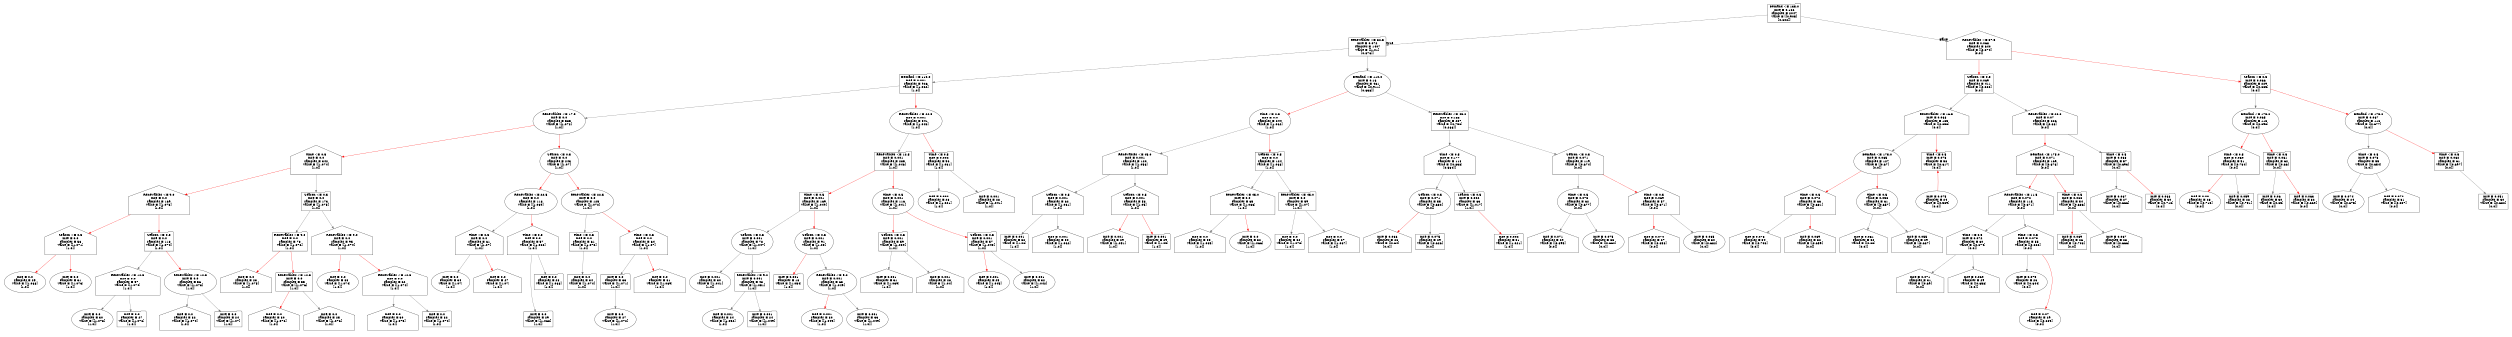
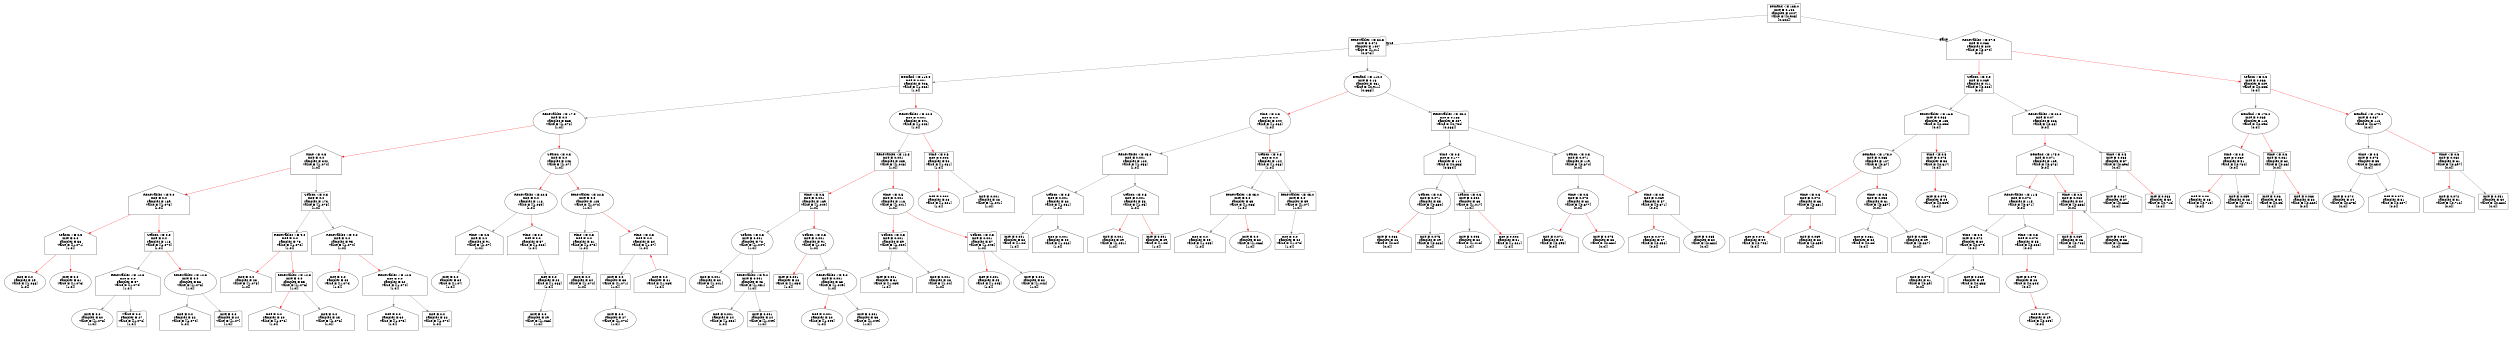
edge "Time <= 0.5 mse = 0.002 samples = 56 value = [[1.031] [1.0]]" -> "mse = 0.002 samples = 28 value = [[1.021] [1.0]]": color gray40 -> red
edge "mse = 0.075 samples = 24 value = [[0.589] [0.0]]" -> "Time <= 0.5 mse = 0.073 samples = 58 value = [[0.617] [0.0]]": reversed
node "Time <= 0.5 value = 0.058 samples = 61 value = [[0.657] [0.0]]": label "Time <= 0.5 value = 0.058 samples = 61 value = [[0.657] [0.0]]" -> "Time <= 0.5 mse = 0.058 samples = 61 value = [[0.657] [0.0]]"
node "mse = 0.072 samples = 31 value = [[0.712] [0.0]]": added
edge "Time <= 0.5 mse = 0.073 samples = 62 value = [[0.677] [0.0]]" -> "mse = 0.071 samples = 29 value = [[0.695] [0.0]]": color gray40 -> red
edge "Time <= 0.5 mse = 0.068 samples = 54 value = [[0.686] [0.0]]" -> "mse = 0.067 samples = 28 value = [[0.666] [0.0]]": reversed
edge "Time <= 0.5 mse = 0.073 samples = 62 value = [[0.677] [0.0]]" -> "mse = 0.075 samples = 33 value = [[0.662] [0.0]]": color gray40 -> red
edge "Time <= 0.5 mse = 0.072 samples = 66 value = [[0.681] [0.0]]" -> "mse = 0.075 samples = 34 value = [[0.703] [0.0]]": color gray40 -> red
node "Time <= 0.5 mse = 0.0 samples = 61 value = [[1.07] [1.0]]": label "Time <= 0.5 mse = 0.0 samples = 61 value = [[1.07] [1.0]]" -> "Time <= 0.5 mse = 0.0 samples = 91 value = [[1.07] [1.0]]"
node "mse = 0.0 samples = 27 value = [[1.067] [1.0]]": removed
node "mse = 0.003 samples = 32 value = [[1.013] [1.0]]": added
edge "Time <= 0.5 mse = 0.0 samples = 64 value = [[1.07] [1.0]]" -> "mse = 0.0 samples = 31 value = [[1.069] [1.0]]": reversed
edge "Time <= 0.5 mse = 0.073 samples = 55 value = [[0.668] [0.0]]" -> "mse = 0.075 samples = 26 value = [[0.644] [0.0]]": color gray40 -> red
edge "Time <= 0.5 mse = 0.073 samples = 55 value = [[0.668] [0.0]]" -> "mse = 0.07 samples = 29 value = [[0.689] [0.0]]": now "mse = 0.075 samples = 26 value = [[0.644] [0.0]]" -> "mse = 0.07 samples = 29 value = [[0.689] [0.0]]"
node "mse = 0.0 samples = 27 value = [[1.07] [1.0]]": removed
edge "Time <= 0.5 mse = 0.0 samples = 57 value = [[1.068] [1.0]]" -> "mse = 0.0 samples = 29 value = [[1.068] [1.0]]": now "mse = 0.0 samples = 28 value = [[1.068] [1.0]]" -> "mse = 0.0 samples = 29 value = [[1.068] [1.0]]"
node "mse = 0.001 samples = 18 value = [[1.054] [1.0]]": label "mse = 0.001 samples = 18 value = [[1.054] [1.0]]" -> "mse = 0.001 samples = 28 value = [[1.054] [1.0]]"
node "mse = 0.071 samples = 31 value = [[0.69] [0.0]]": label "mse = 0.071 samples = 31 value = [[0.69] [0.0]]" -> "mse = 0.074 samples = 31 value = [[0.69] [0.0]]"
node "mse = 0.0 samples = 27 value = [[1.076] [1.0]]": label "mse = 0.0 samples = 27 value = [[1.076] [1.0]]" -> "value = 0.0 samples = 27 value = [[1.076] [1.0]]"
